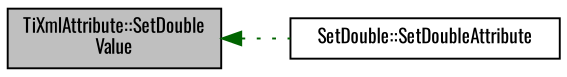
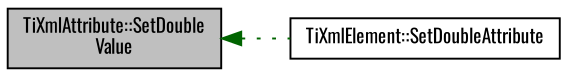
node "SetDouble::SetDoubleAttribute": label "SetDouble::SetDoubleAttribute" -> "TiXmlElement::SetDoubleAttribute"
